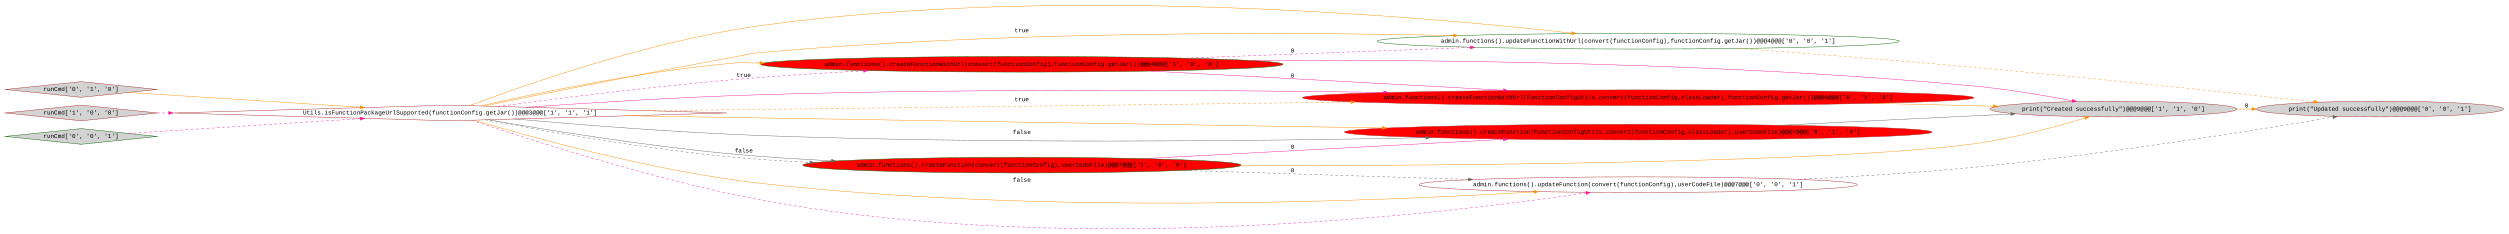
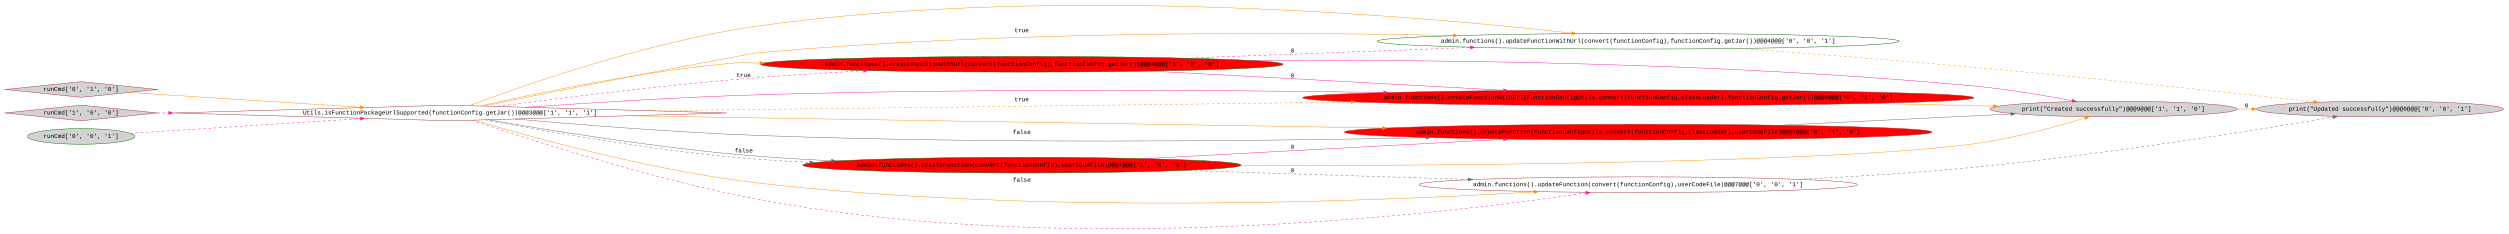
node "runCmd['0', '0', '1']": shape diamond -> ellipse
